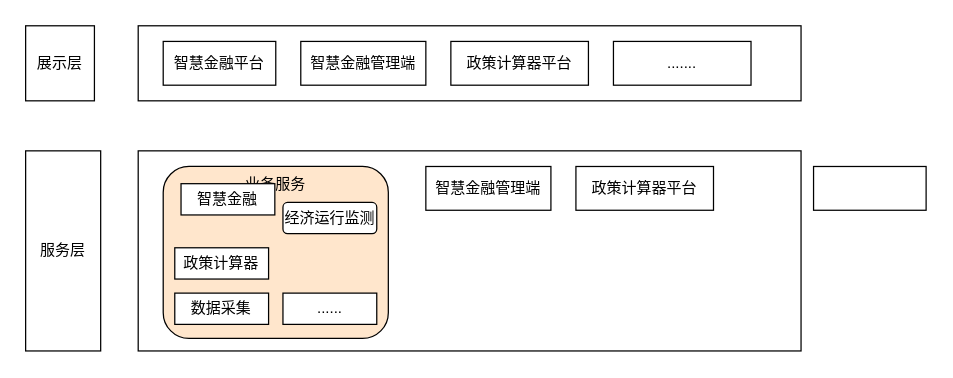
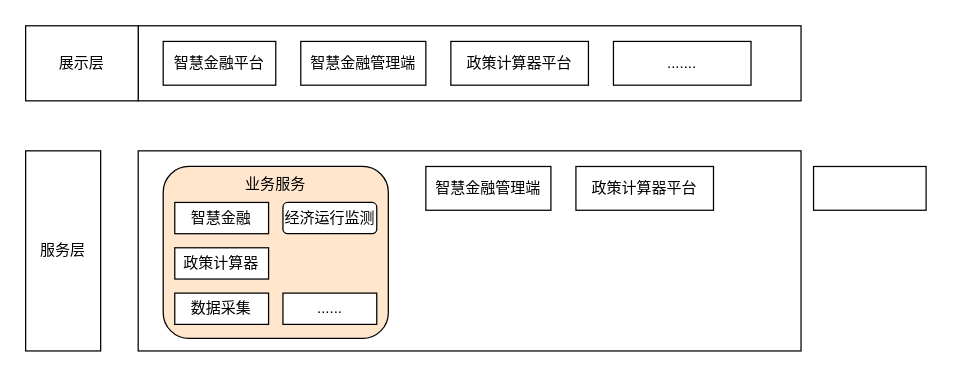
node "展示层": size 69x75 -> 113x75
node "智慧金融": moved (228, 199) -> (222, 218)
